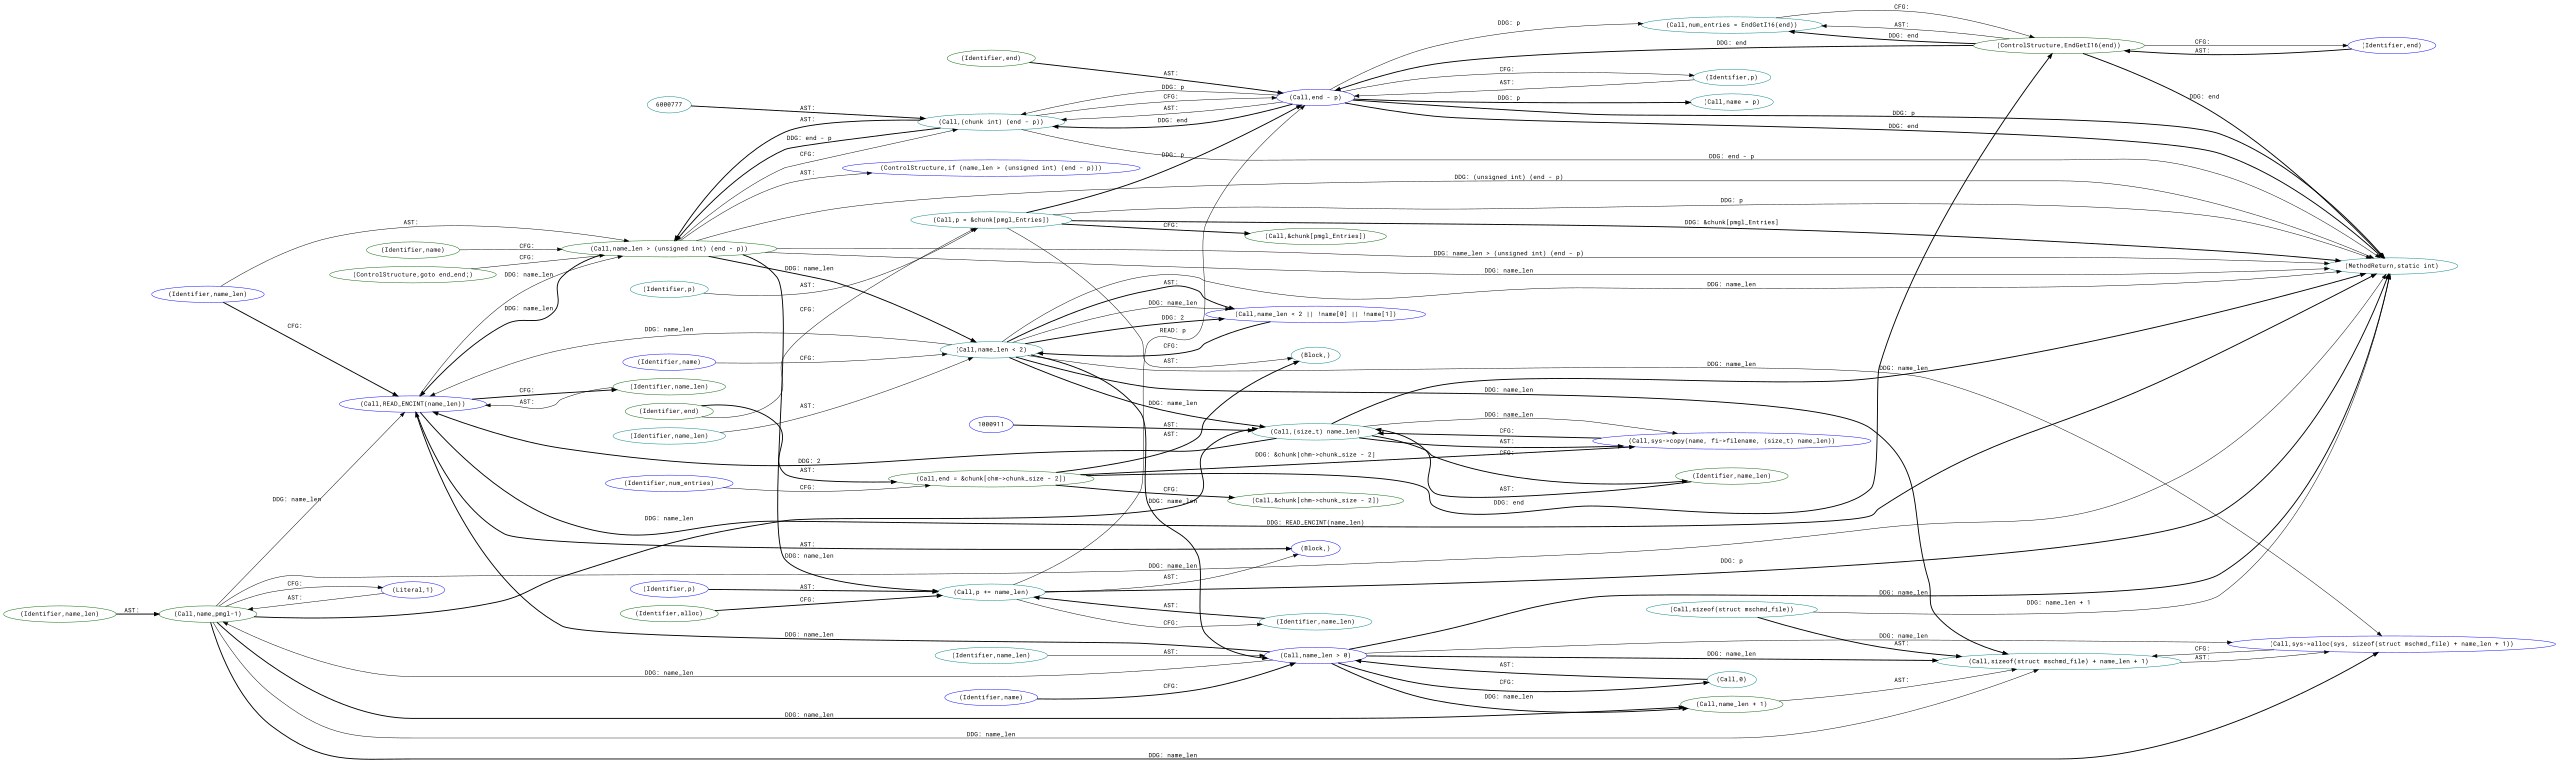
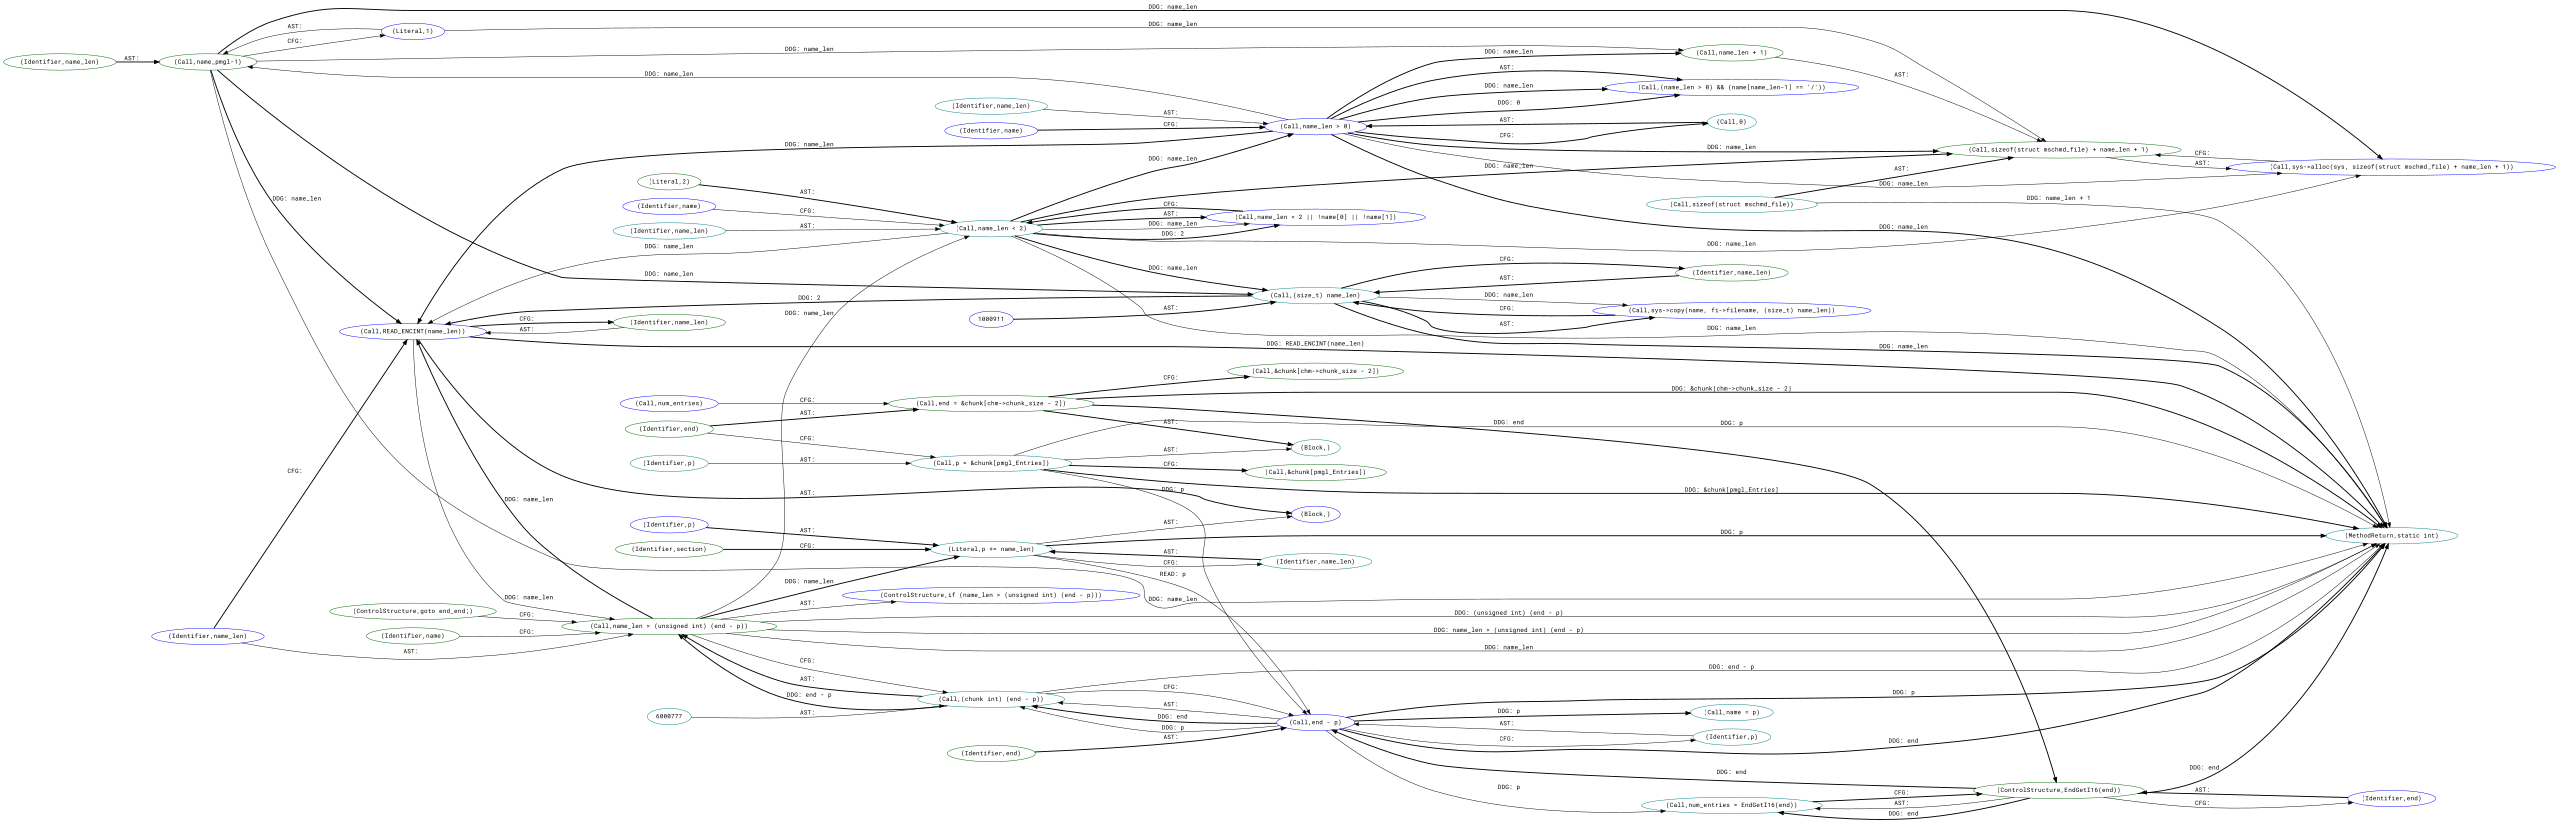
edge "(Call,num_entries = EndGetI16(end))" -> "(ControlStructure,EndGetI16(end))": style solid -> bold
node "(Call,(name_len > 0) && (name[name_len-1] == '/'))": added
edge "6000777" -> "(Call,(chunk int) (end - p))": style bold -> solid
edge "(Call,p = &chunk[pmgl_Entries])" -> "(Call,end - p)": style bold -> solid
node "(Literal,2)": added
edge "(Call,name_len > (unsigned int) (end - p))" -> "(Call,name_len < 2)": style bold -> solid
edge "(Call,end = &chunk[chm->chunk_size - 2])" -> "(Call,sys->copy(name, fi->filename, (size_t) name_len))": now "(Call,end = &chunk[chm->chunk_size - 2])" -> "(MethodReturn,static int)"
node "(Identifier,num_entries)": label "(Identifier,num_entries)" -> "(Call,num_entries)"
edge "(Call,name_pmgl-1)" -> "(Call,READ_ENCINT(name_len))": style solid -> bold
node "(Call,p += name_len)": label "(Call,p += name_len)" -> "(Literal,p += name_len)"
node "(Identifier,alloc)": label "(Identifier,alloc)" -> "(Identifier,section)"
node "(Call,sizeof(struct mschmd_file) + name_len + 1)": color teal -> darkgreen
edge "(Call,name_pmgl-1)" -> "(Call,name_len + 1)": style bold -> solid
edge "(Call,name_pmgl-1)" -> "(Call,sizeof(struct mschmd_file) + name_len + 1)": now "(Literal,1)" -> "(Call,sizeof(struct mschmd_file) + name_len + 1)"
